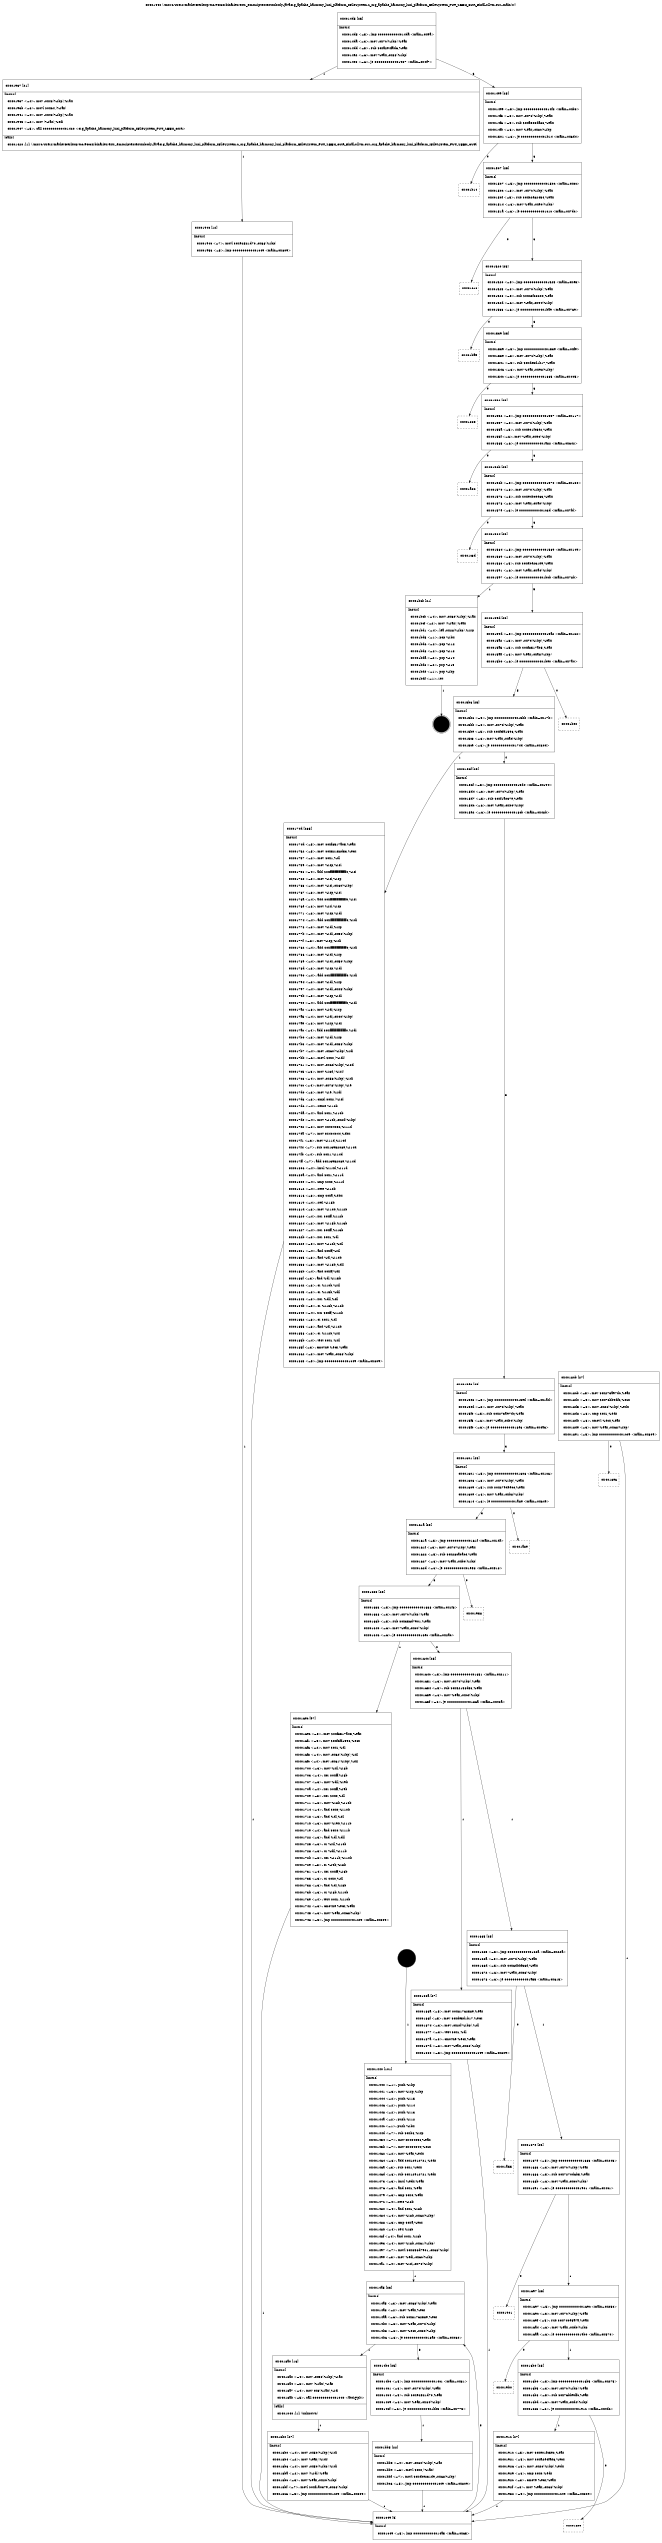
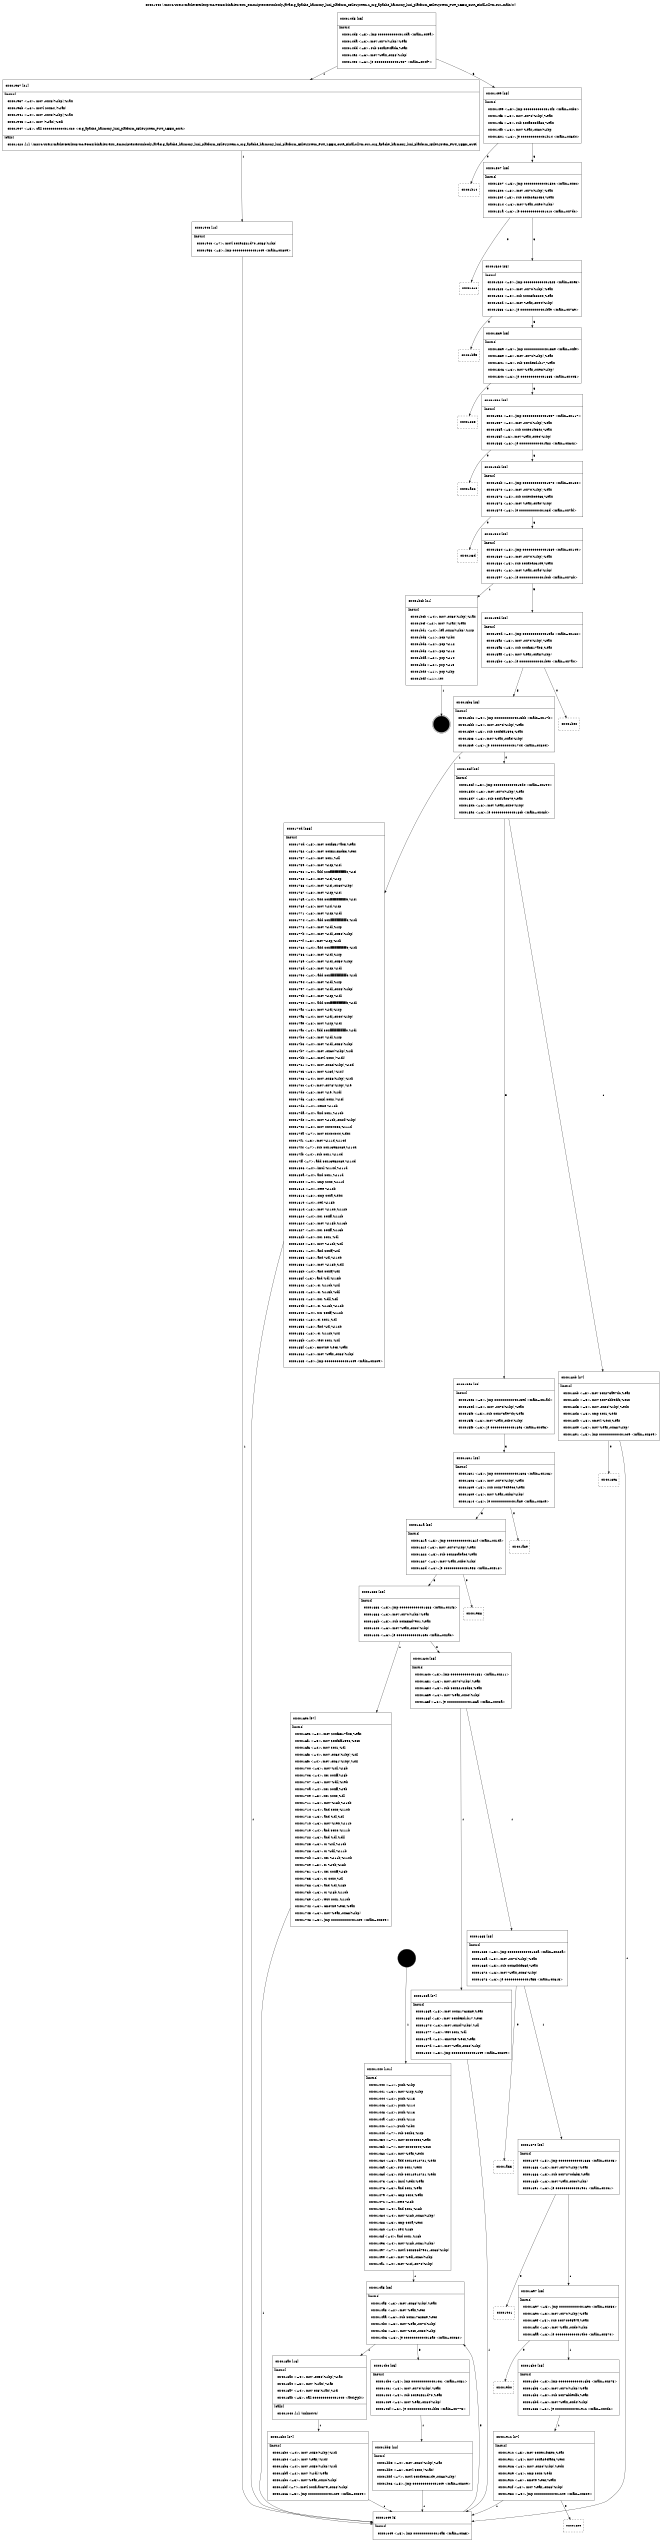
edge "0x4015cf [25]" -> "0x4018cb [27]": added, label "1"
edge "0x4016b0 [25]" -> "0x4016c9": now "0x40191c [27]" -> "0x4016c9"
